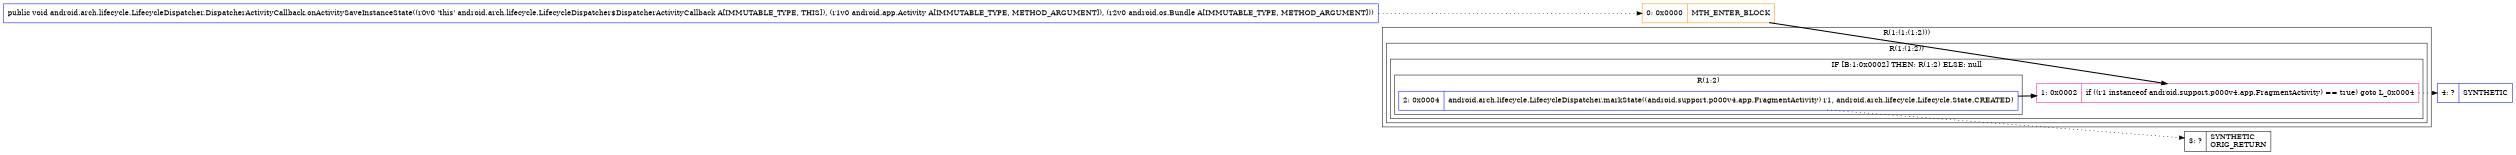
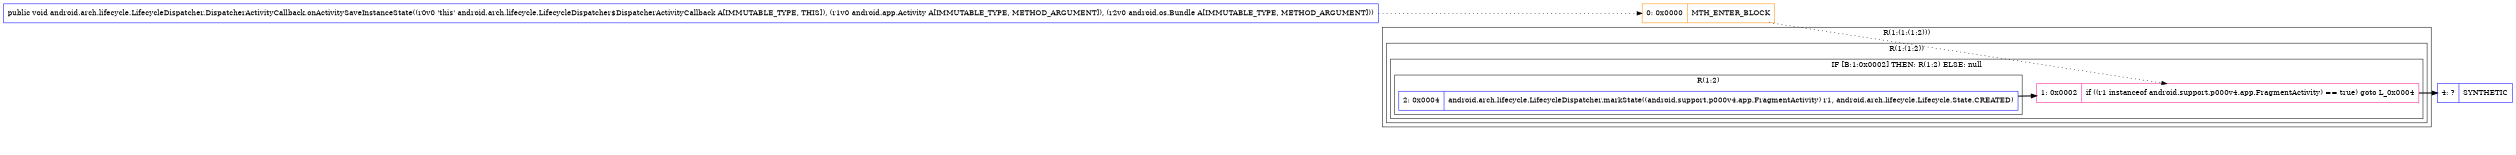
edge "0: 0x0000" -> "1: 0x0002": style bold -> dotted
edge "1: 0x0002" -> "4: ?": style dotted -> bold
node "3: ?": removed
